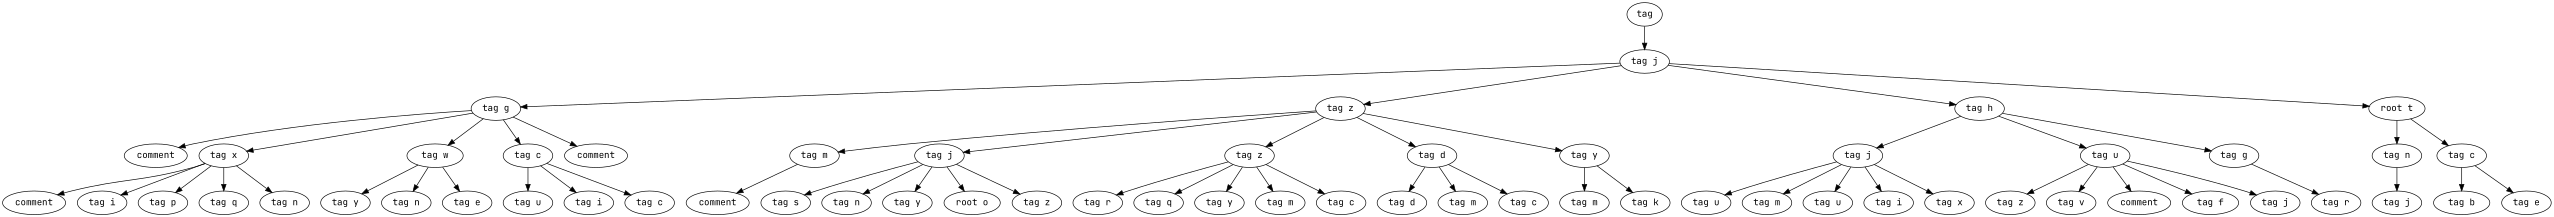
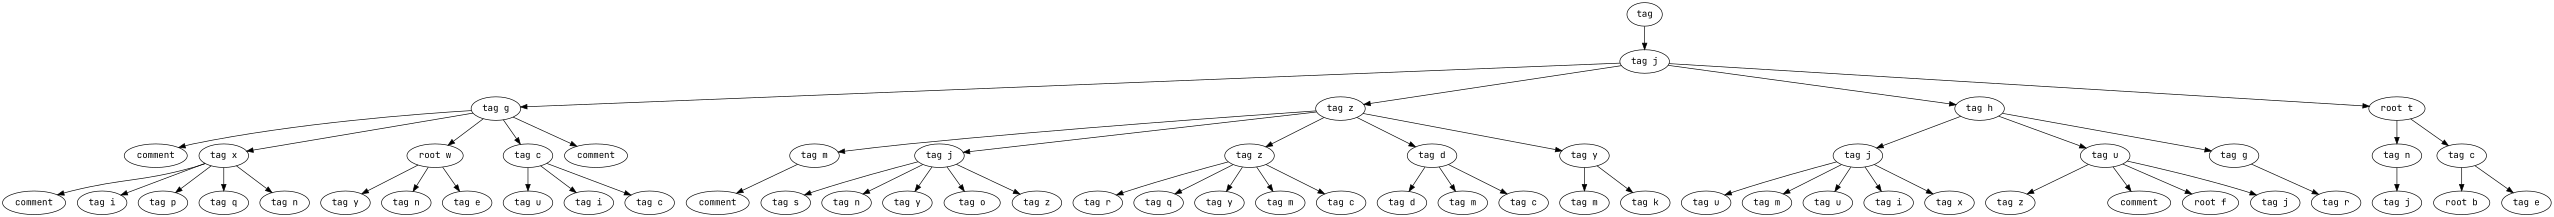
node "tag w": label "tag w" -> "root w"
node "root o": label "root o" -> "tag o"
node "tag v": removed
node "tag f": label "tag f" -> "root f"
node "tag b": label "tag b" -> "root b"
